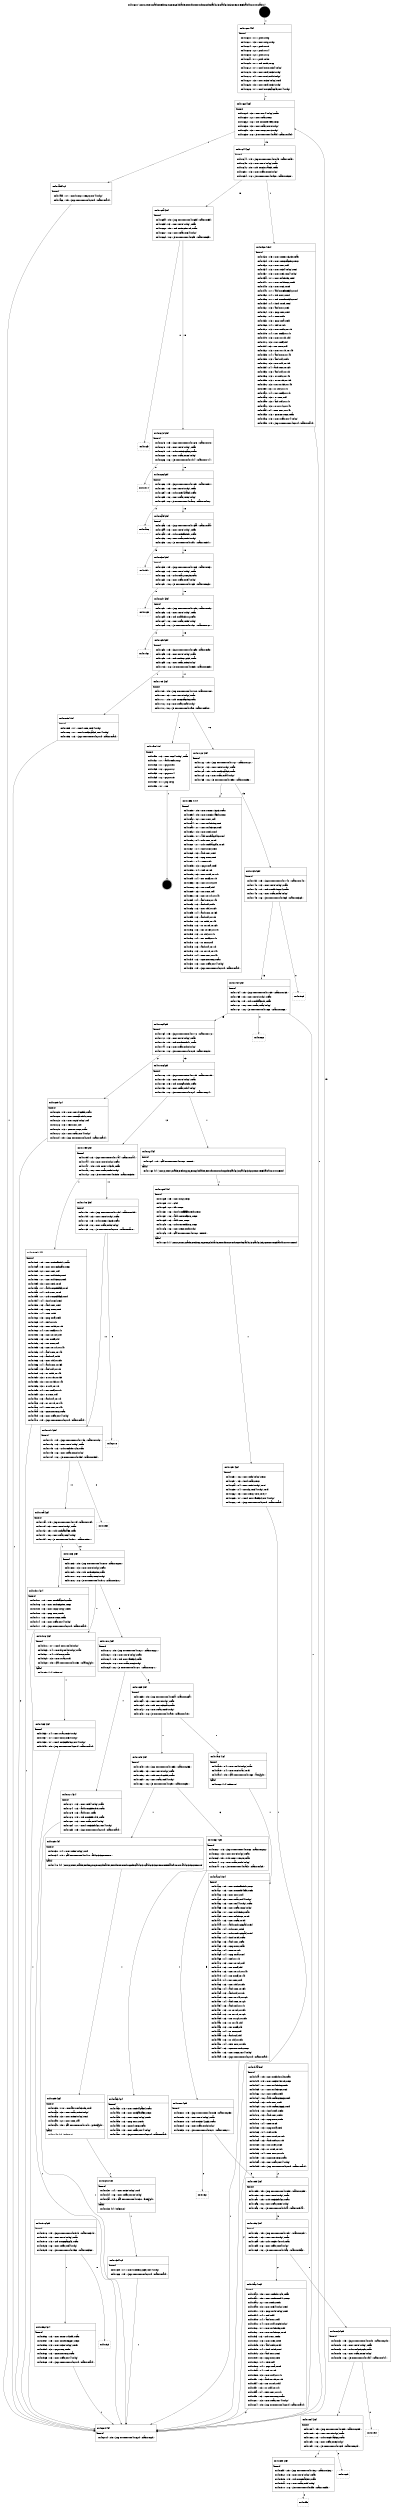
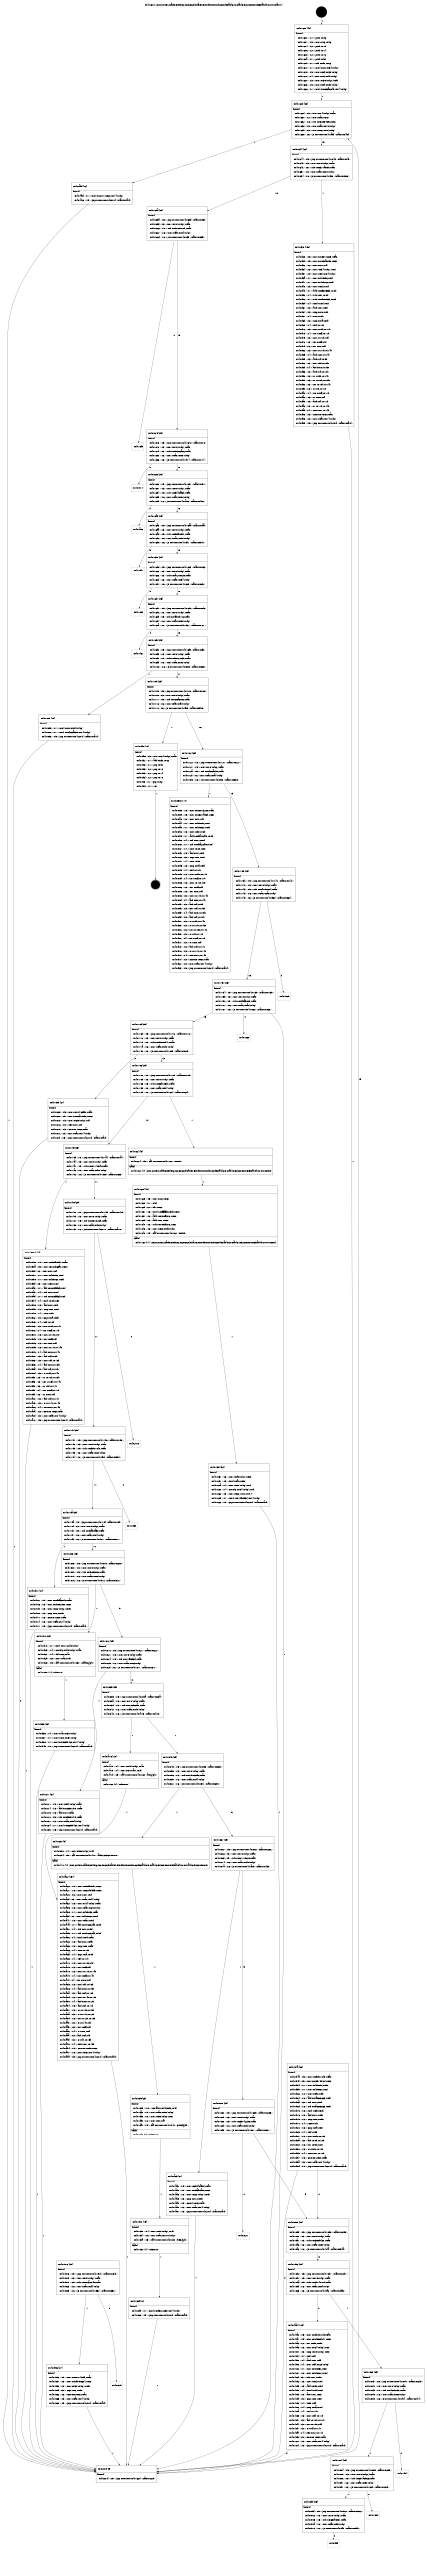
edge "0x401acb [27]" -> "0x40201f [5]": added, label "1"
